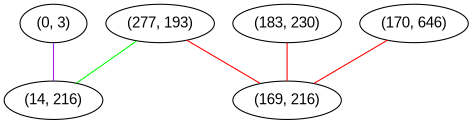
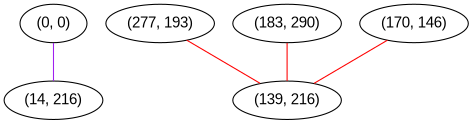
node "(0, 3)": label "(0, 3)" -> "(0, 0)"
node "(183, 230)": label "(183, 230)" -> "(183, 290)"
node "(170, 646)": label "(170, 646)" -> "(170, 146)"
edge "(277, 193)" -- "(14, 216)": removed
node "(169, 216)": label "(169, 216)" -> "(139, 216)"
